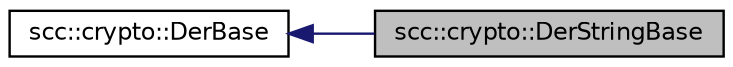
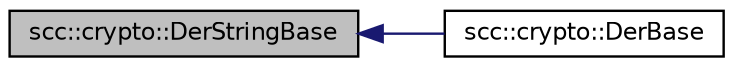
edge "scc::crypto::DerStringBase" -> "scc::crypto::DerBase": reversed
